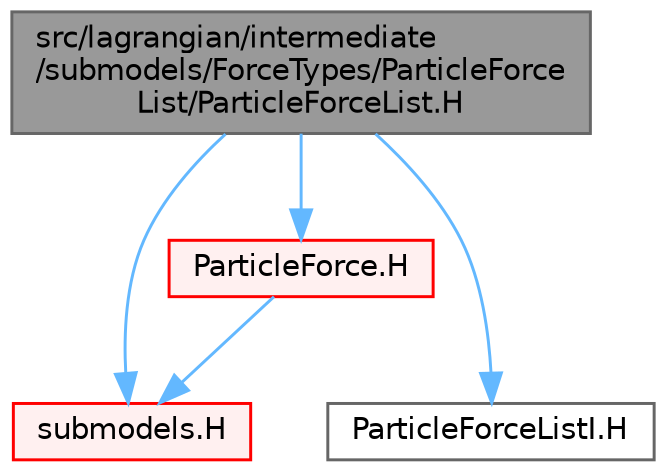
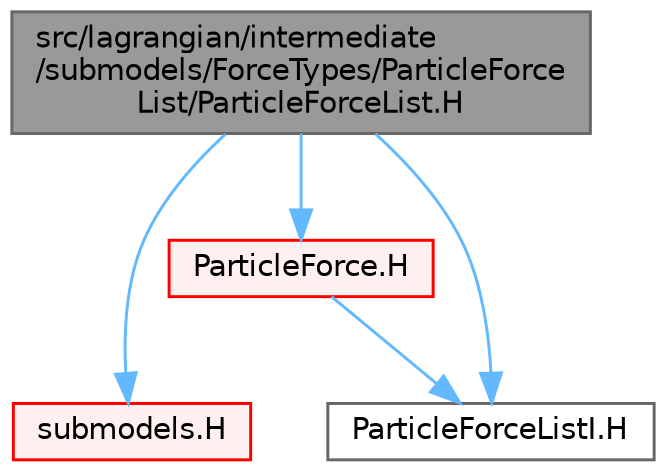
edge "ParticleForce.H" -> "submodels.H": now "ParticleForce.H" -> "ParticleForceListI.H"
